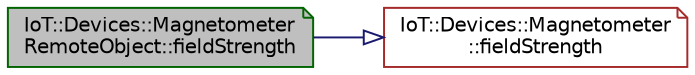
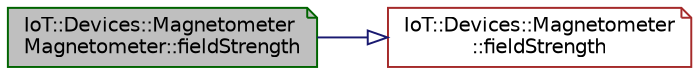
node "IoT::Devices::Magnetometer RemoteObject::fieldStrength": label "IoT::Devices::Magnetometer RemoteObject::fieldStrength" -> "IoT::Devices::Magnetometer Magnetometer::fieldStrength"
